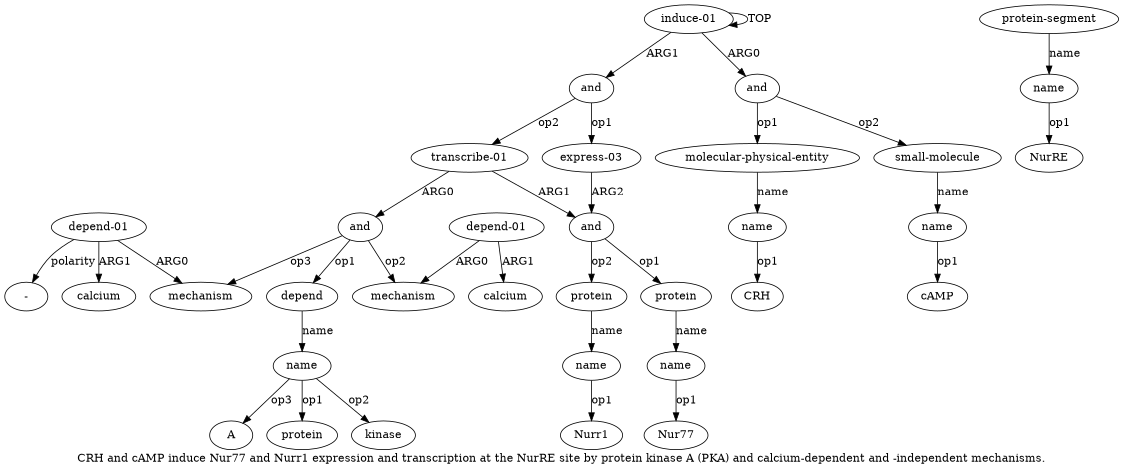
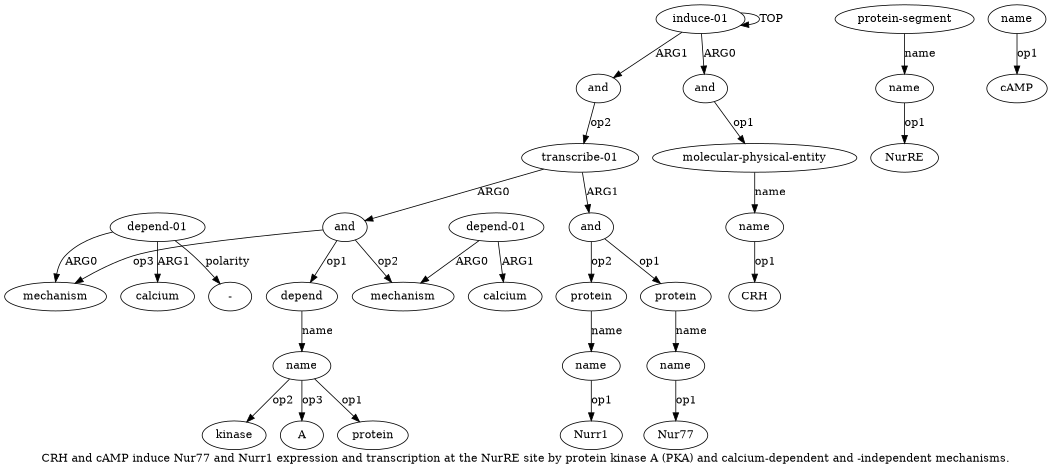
node "express-03": removed
node "small-molecule": removed
